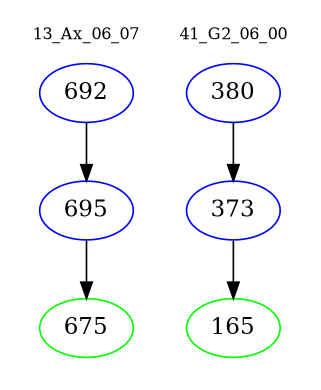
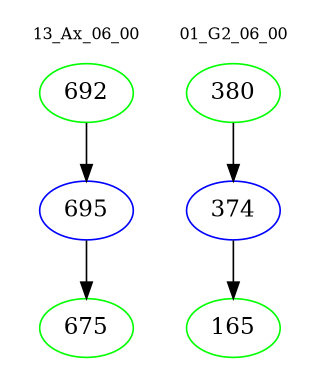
cluster "13_Ax_06_07": label "13_Ax_06_07" -> "13_Ax_06_00"
cluster "41_G2_06_00": label "41_G2_06_00" -> "01_G2_06_00"
node "692": color blue -> green
node "380": color blue -> green
node "373": label "373" -> "374"
